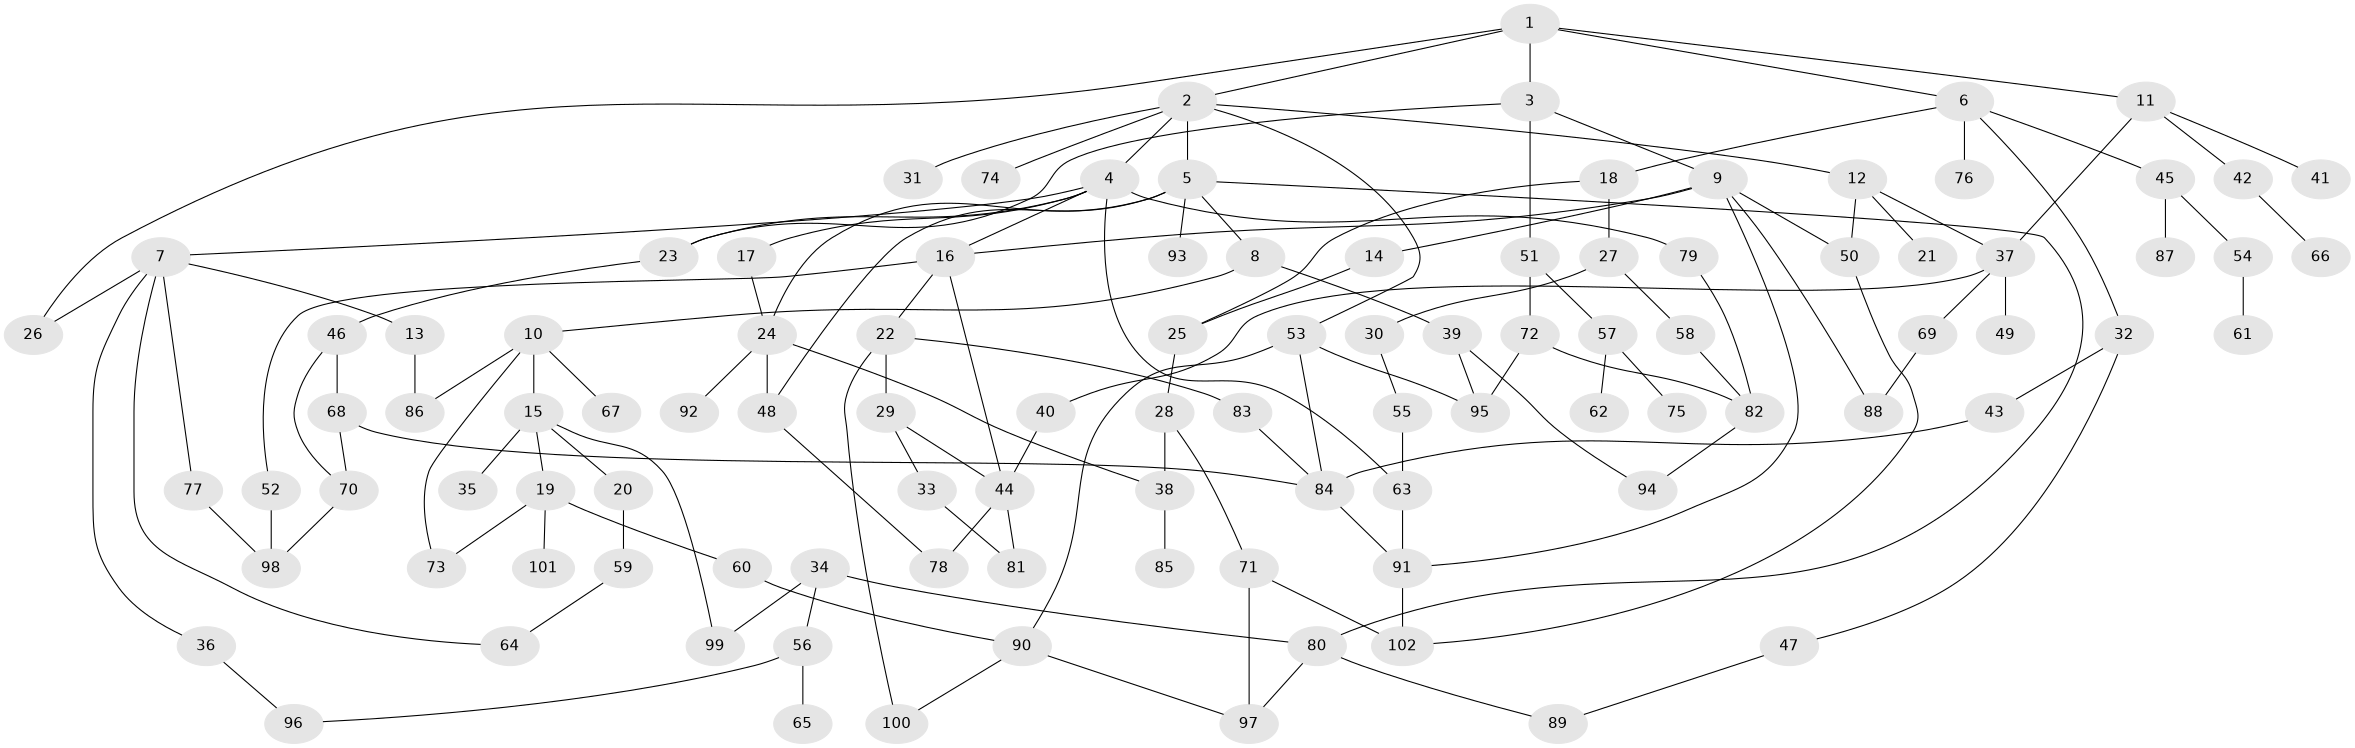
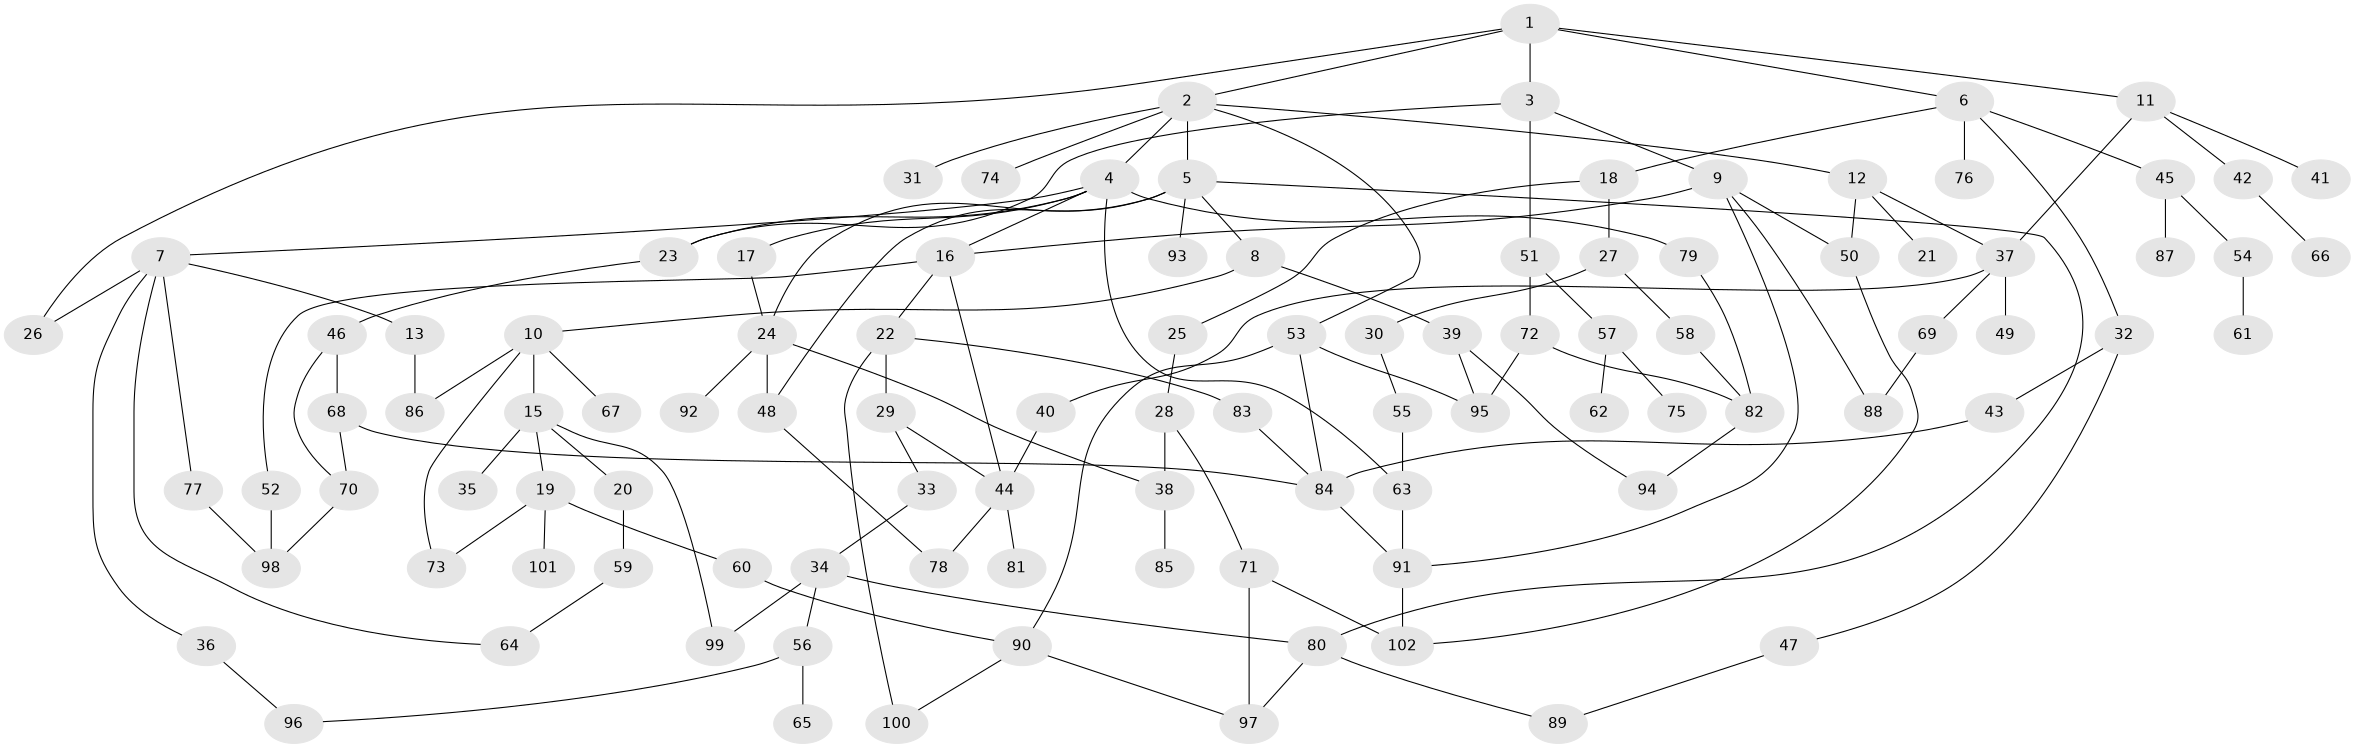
node "14": removed
edge "33" -- "81": now "33" -- "34"
